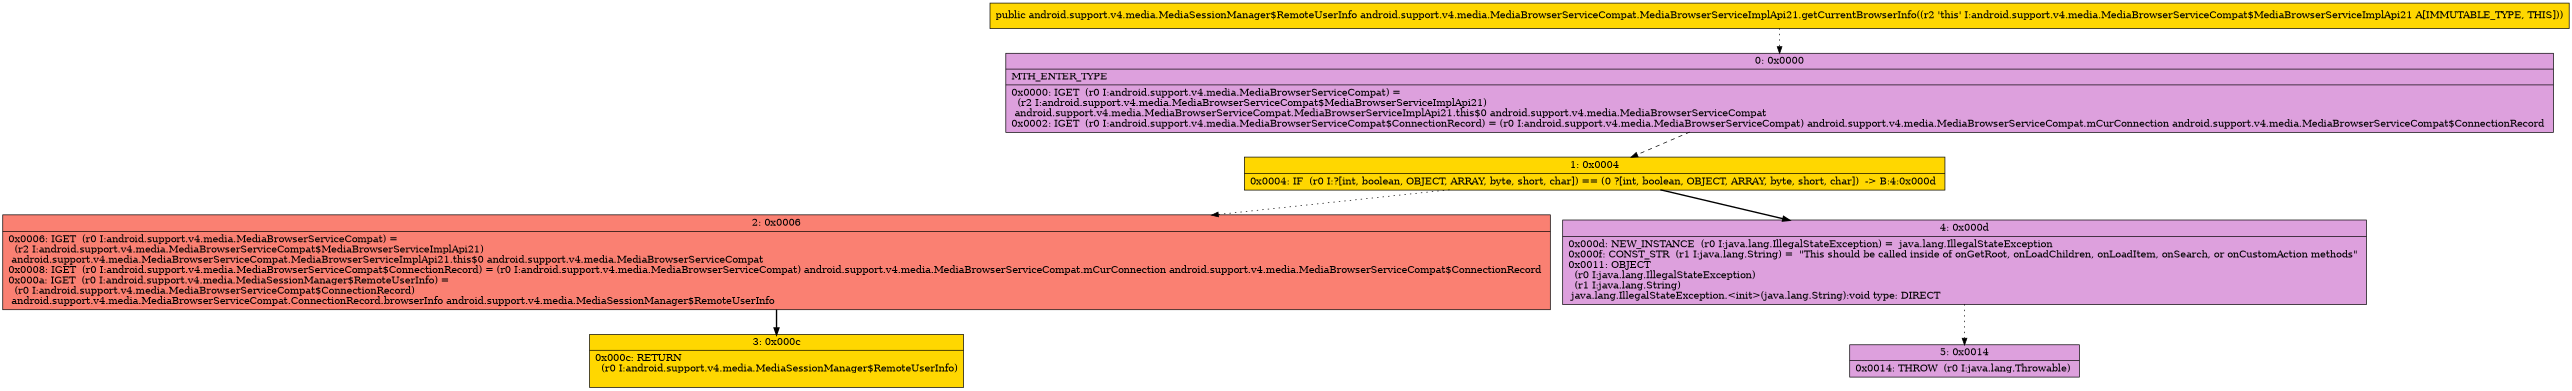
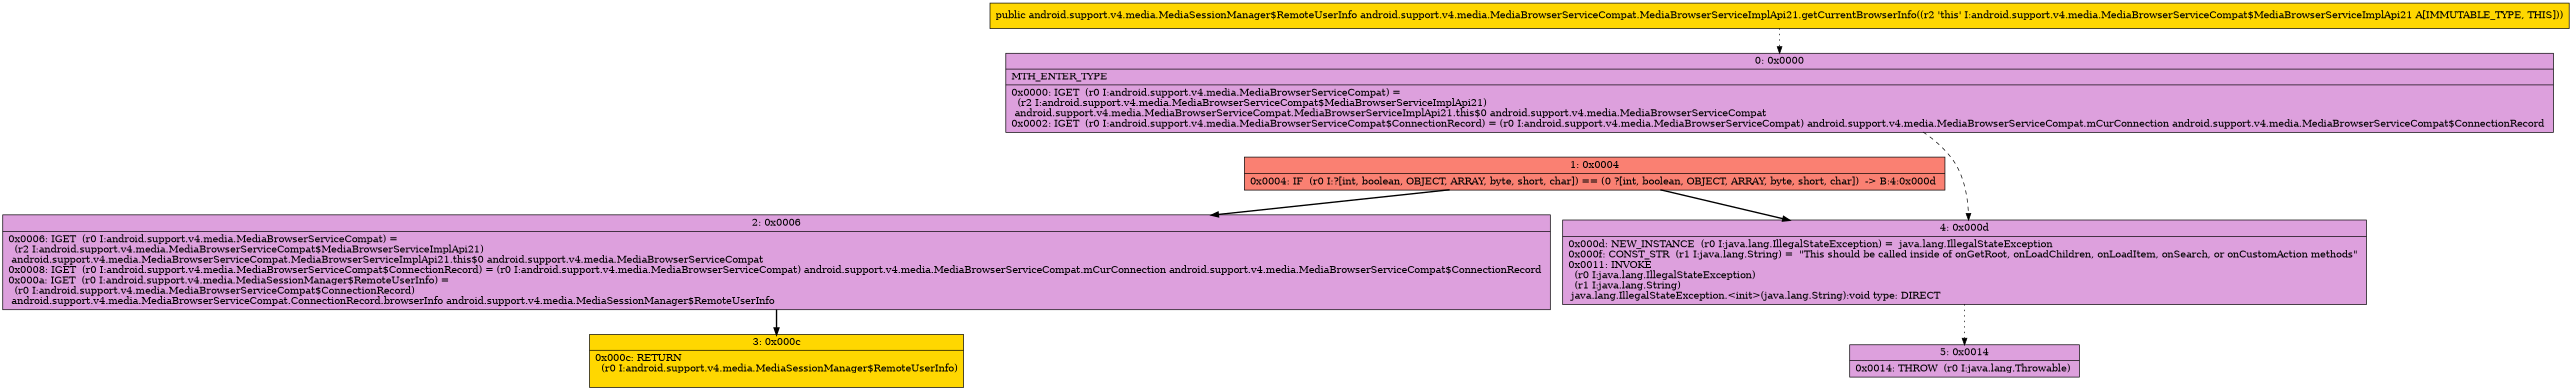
edge "0: 0x0000" -> "1: 0x0004": now "0: 0x0000" -> "4: 0x000d"
node "1: 0x0004": fillcolor gold -> salmon
edge "1: 0x0004" -> "2: 0x0006": style dotted -> bold
node "2: 0x0006": fillcolor salmon -> plum
node "4: 0x000d": text "0x0011: OBJECT" -> "0x0011: INVOKE"
